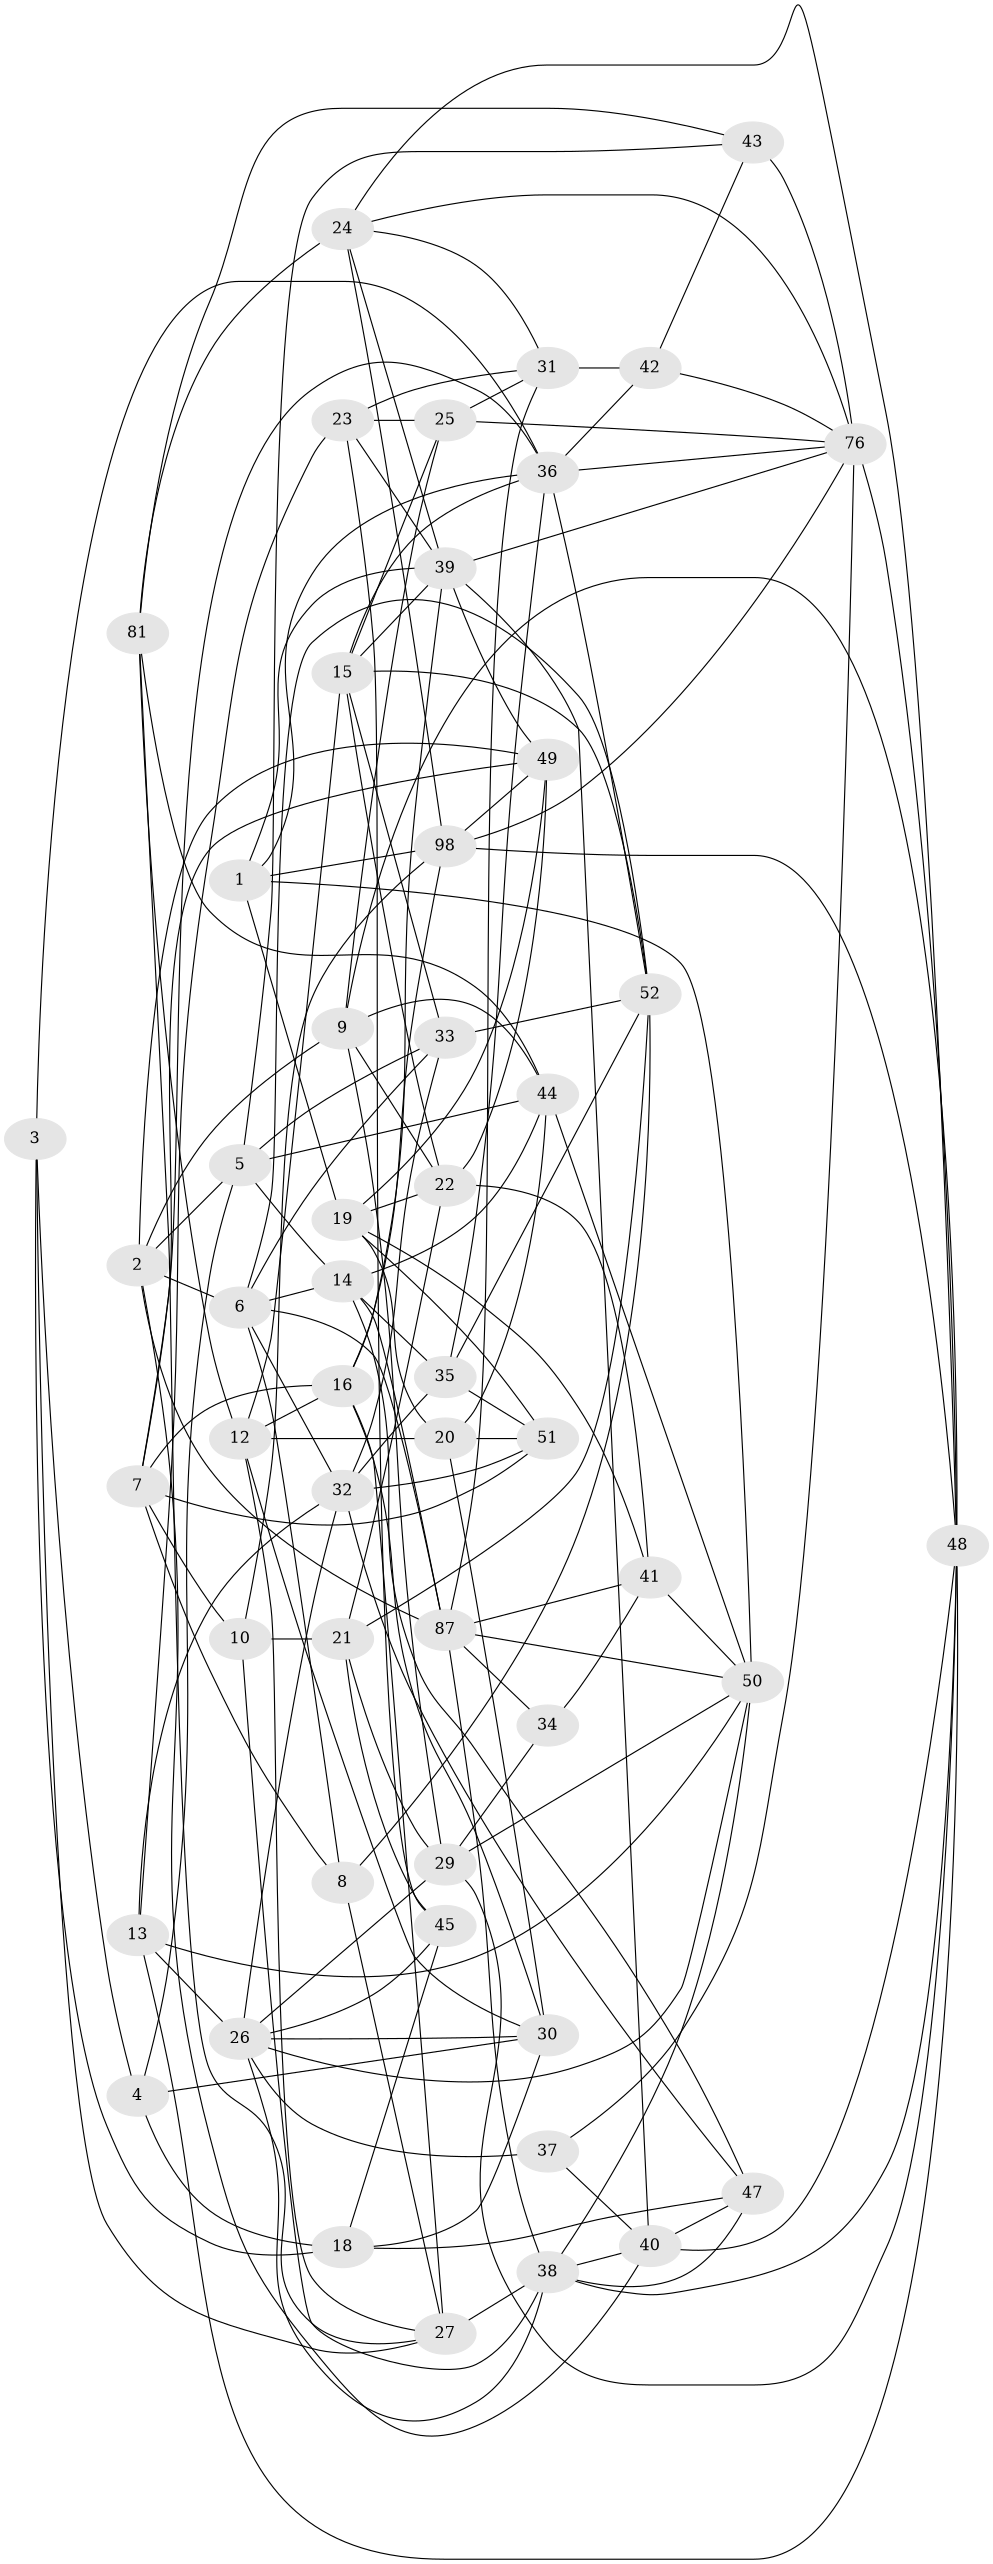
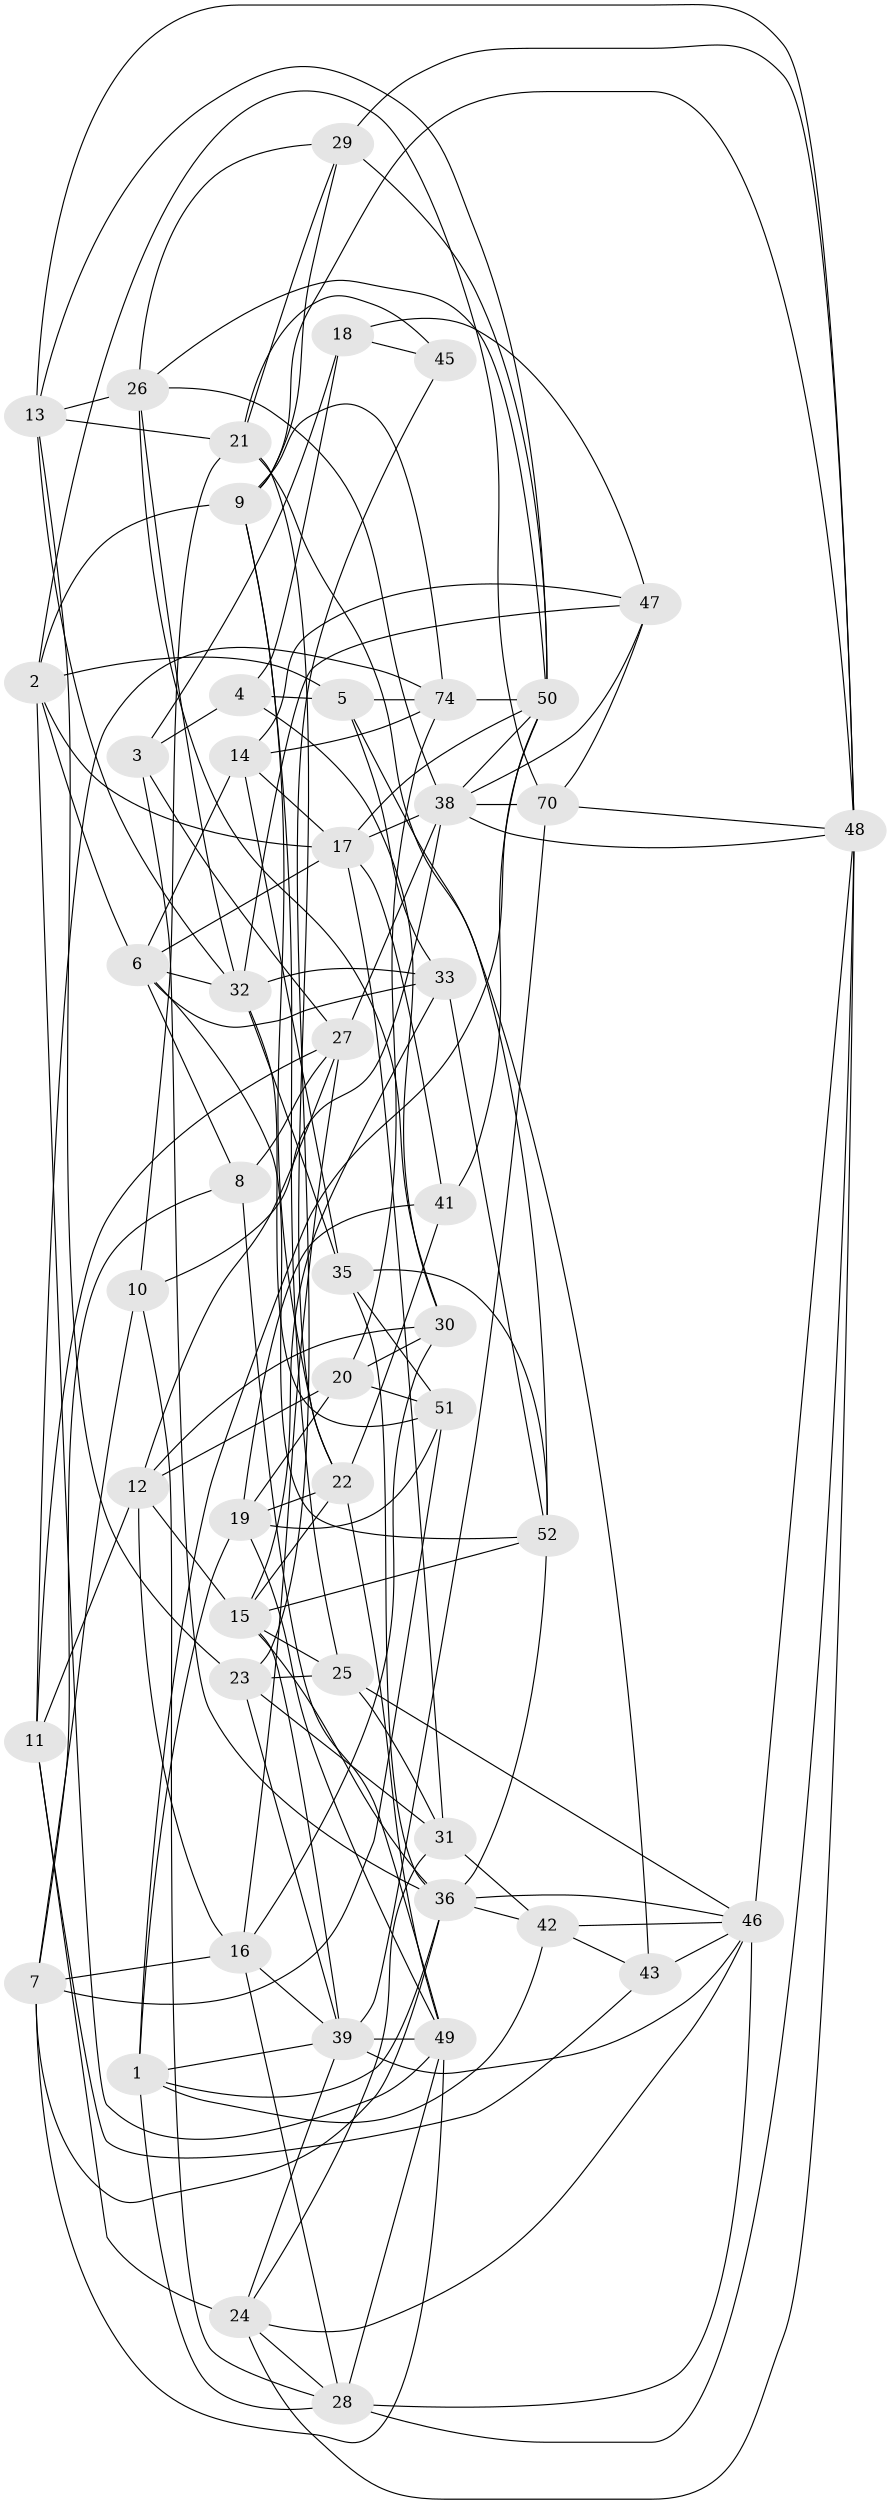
edge "13" -- "21": added
node "76": label "76" -> "46"
node "81": label "81" -> "11"
node "98": label "98" -> "28"
node "44": label "44" -> "74"
edge "5" -- "14": removed
edge "52" -- "8": now "49" -- "8"
node "87": label "87" -> "17"
node "34": removed
edge "45" -- "26": removed
edge "42" -- "1": added
node "37": removed
edge "30" -- "18": removed
node "40": label "40" -> "70"
